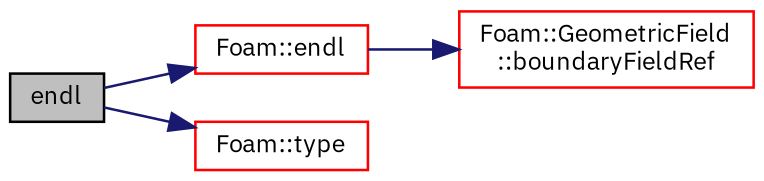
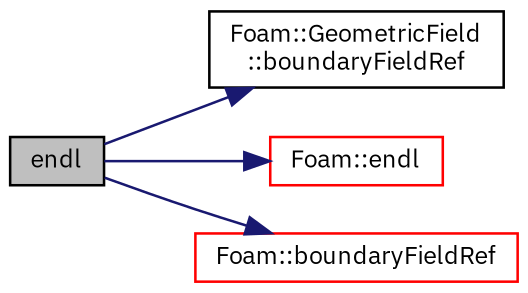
edge "Foam::endl" -> "Foam::GeometricField ::boundaryFieldRef": now "endl" -> "Foam::GeometricField ::boundaryFieldRef"
node "Foam::GeometricField ::boundaryFieldRef": color red -> black
node "Foam::type": label "Foam::type" -> "Foam::boundaryFieldRef"
